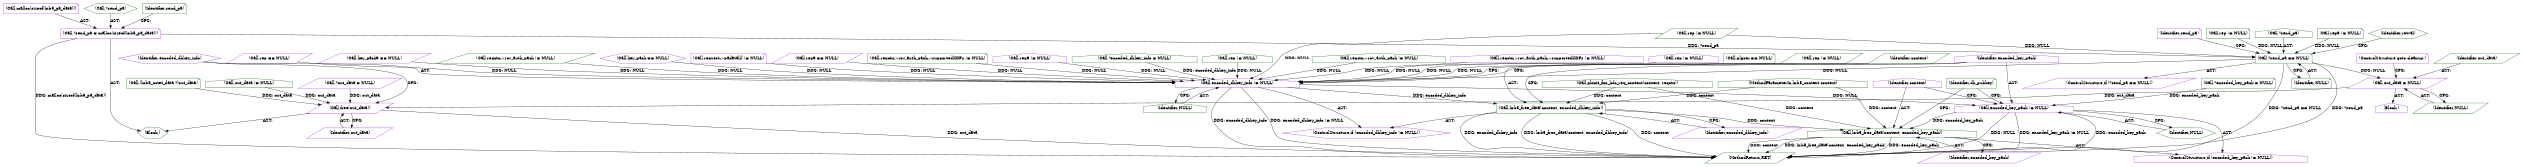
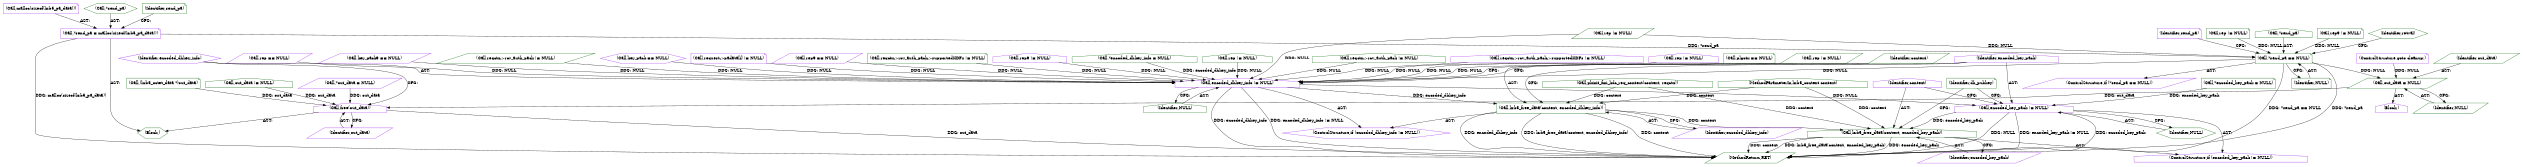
edge "(ControlStructure,goto cleanup;)" -> "(Call,out_data = NULL)": label "CFG: " -> "DDG: NULL"
node "(Call,out_data = NULL)": color purple -> darkgreen
node "(Call,free(out_data))": shape parallelogram -> house
